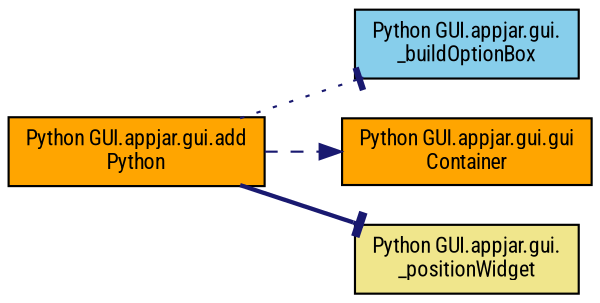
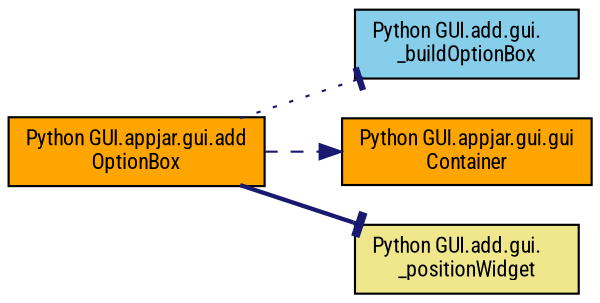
node "Python GUI.appjar.gui. _buildOptionBox": label "Python GUI.appjar.gui. _buildOptionBox" -> "Python GUI.add.gui. _buildOptionBox"
node "Python GUI.appjar.gui.add Python": label "Python GUI.appjar.gui.add Python" -> "Python GUI.appjar.gui.add OptionBox"
node "Python GUI.appjar.gui. _positionWidget": label "Python GUI.appjar.gui. _positionWidget" -> "Python GUI.add.gui. _positionWidget"
